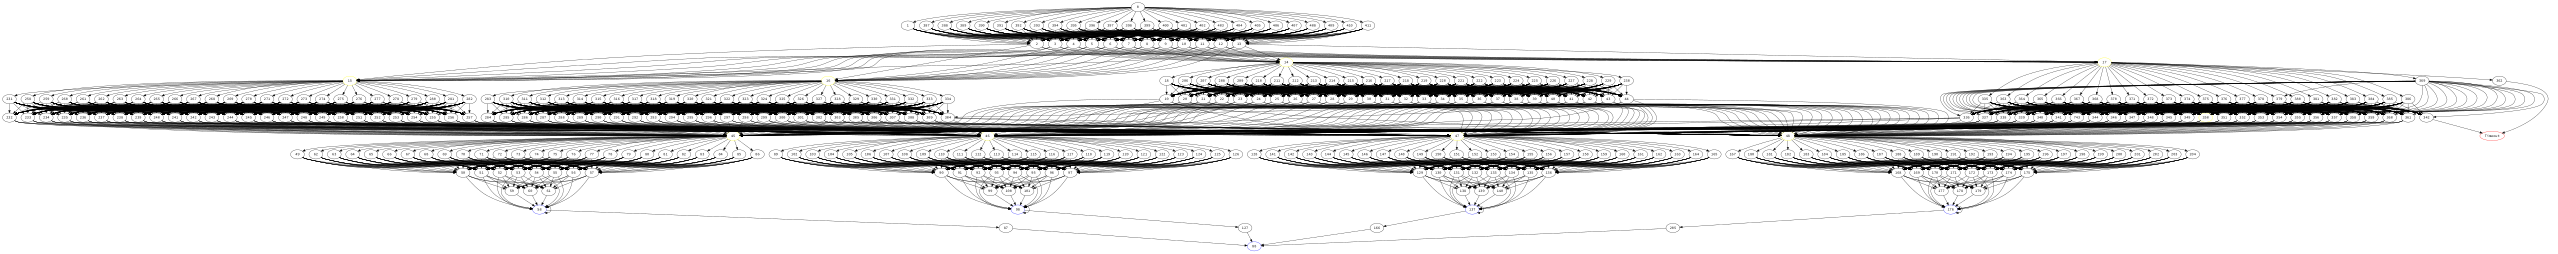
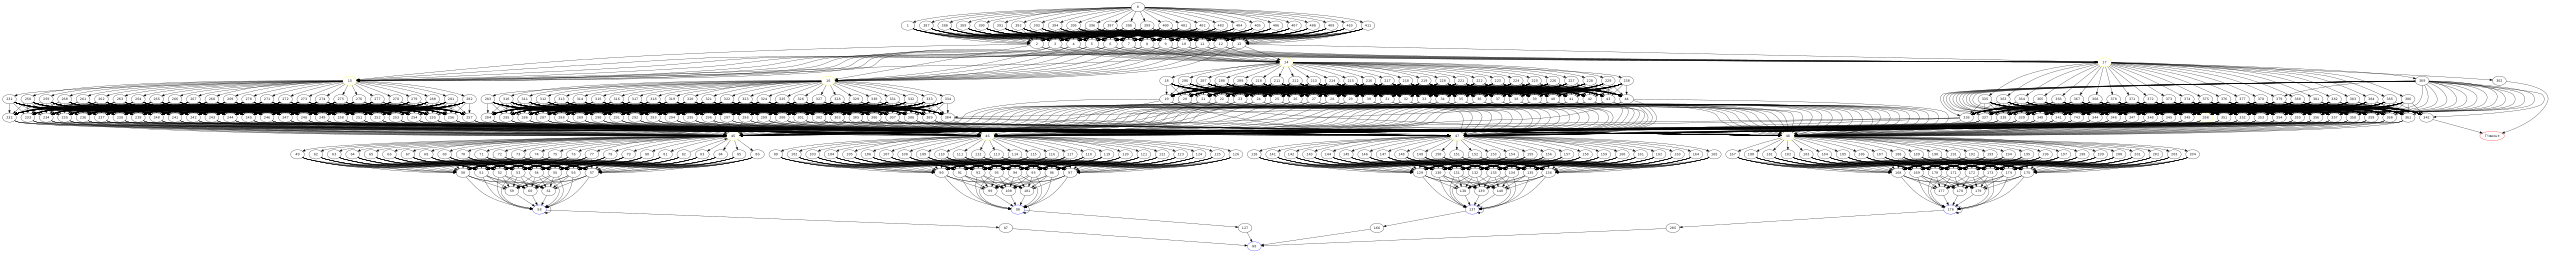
edge "45" -> "82": reversed
